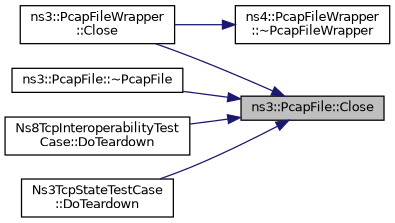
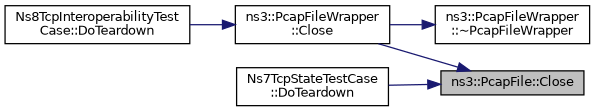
node "ns4::PcapFileWrapper ::~PcapFileWrapper": label "ns4::PcapFileWrapper ::~PcapFileWrapper" -> "ns3::PcapFileWrapper ::~PcapFileWrapper"
node "ns3::PcapFile::~PcapFile": removed
edge "Ns8TcpInteroperabilityTest Case::DoTeardown" -> "ns3::PcapFile::Close": now "Ns8TcpInteroperabilityTest Case::DoTeardown" -> "ns3::PcapFileWrapper ::Close"
node "Ns3TcpStateTestCase ::DoTeardown": label "Ns3TcpStateTestCase ::DoTeardown" -> "Ns7TcpStateTestCase ::DoTeardown"
